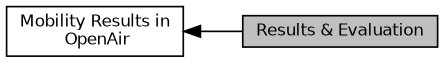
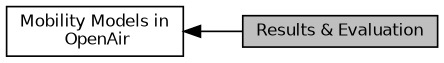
node "Mobility Results in OpenAir": label "Mobility Results in OpenAir" -> "Mobility Models in OpenAir"
